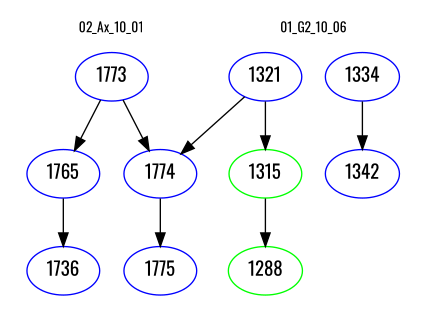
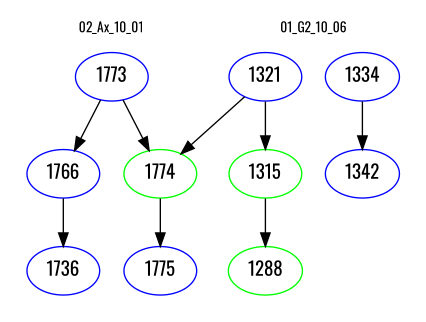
node "1765": label "1765" -> "1766"
node "1774": color blue -> green
